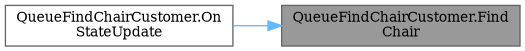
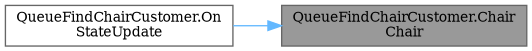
node "QueueFindChairCustomer.Find Chair": label "QueueFindChairCustomer.Find Chair" -> "QueueFindChairCustomer.Chair Chair"
